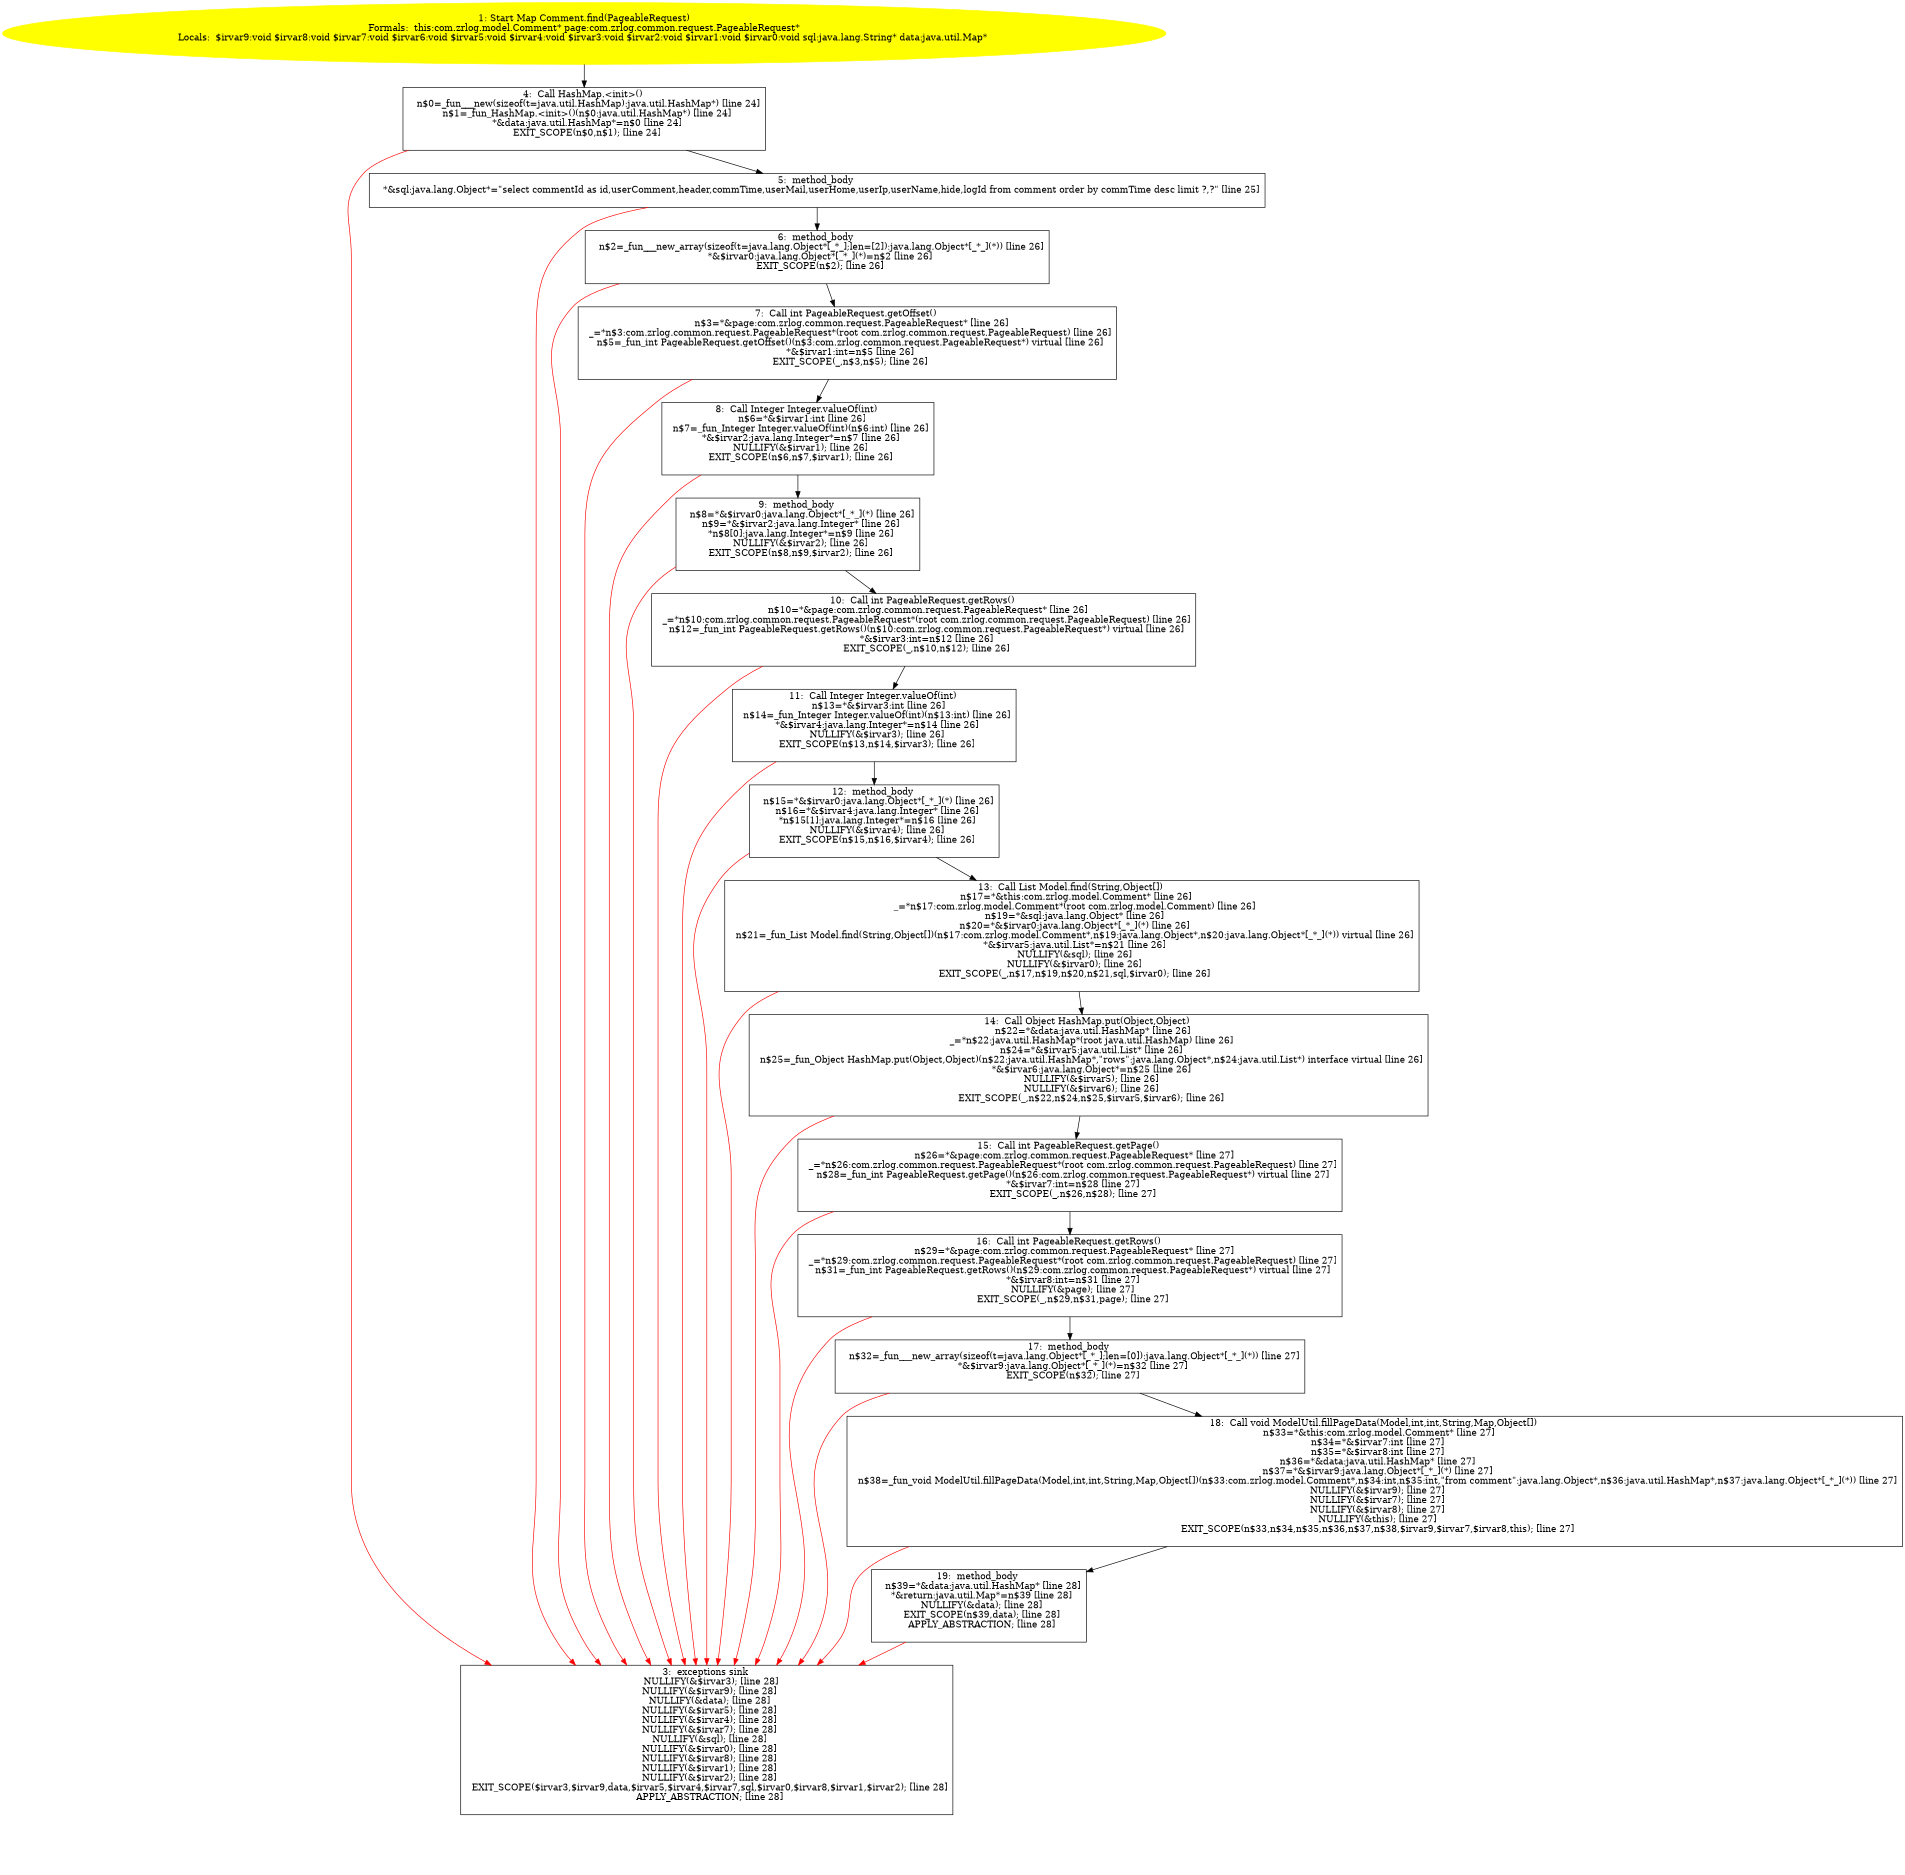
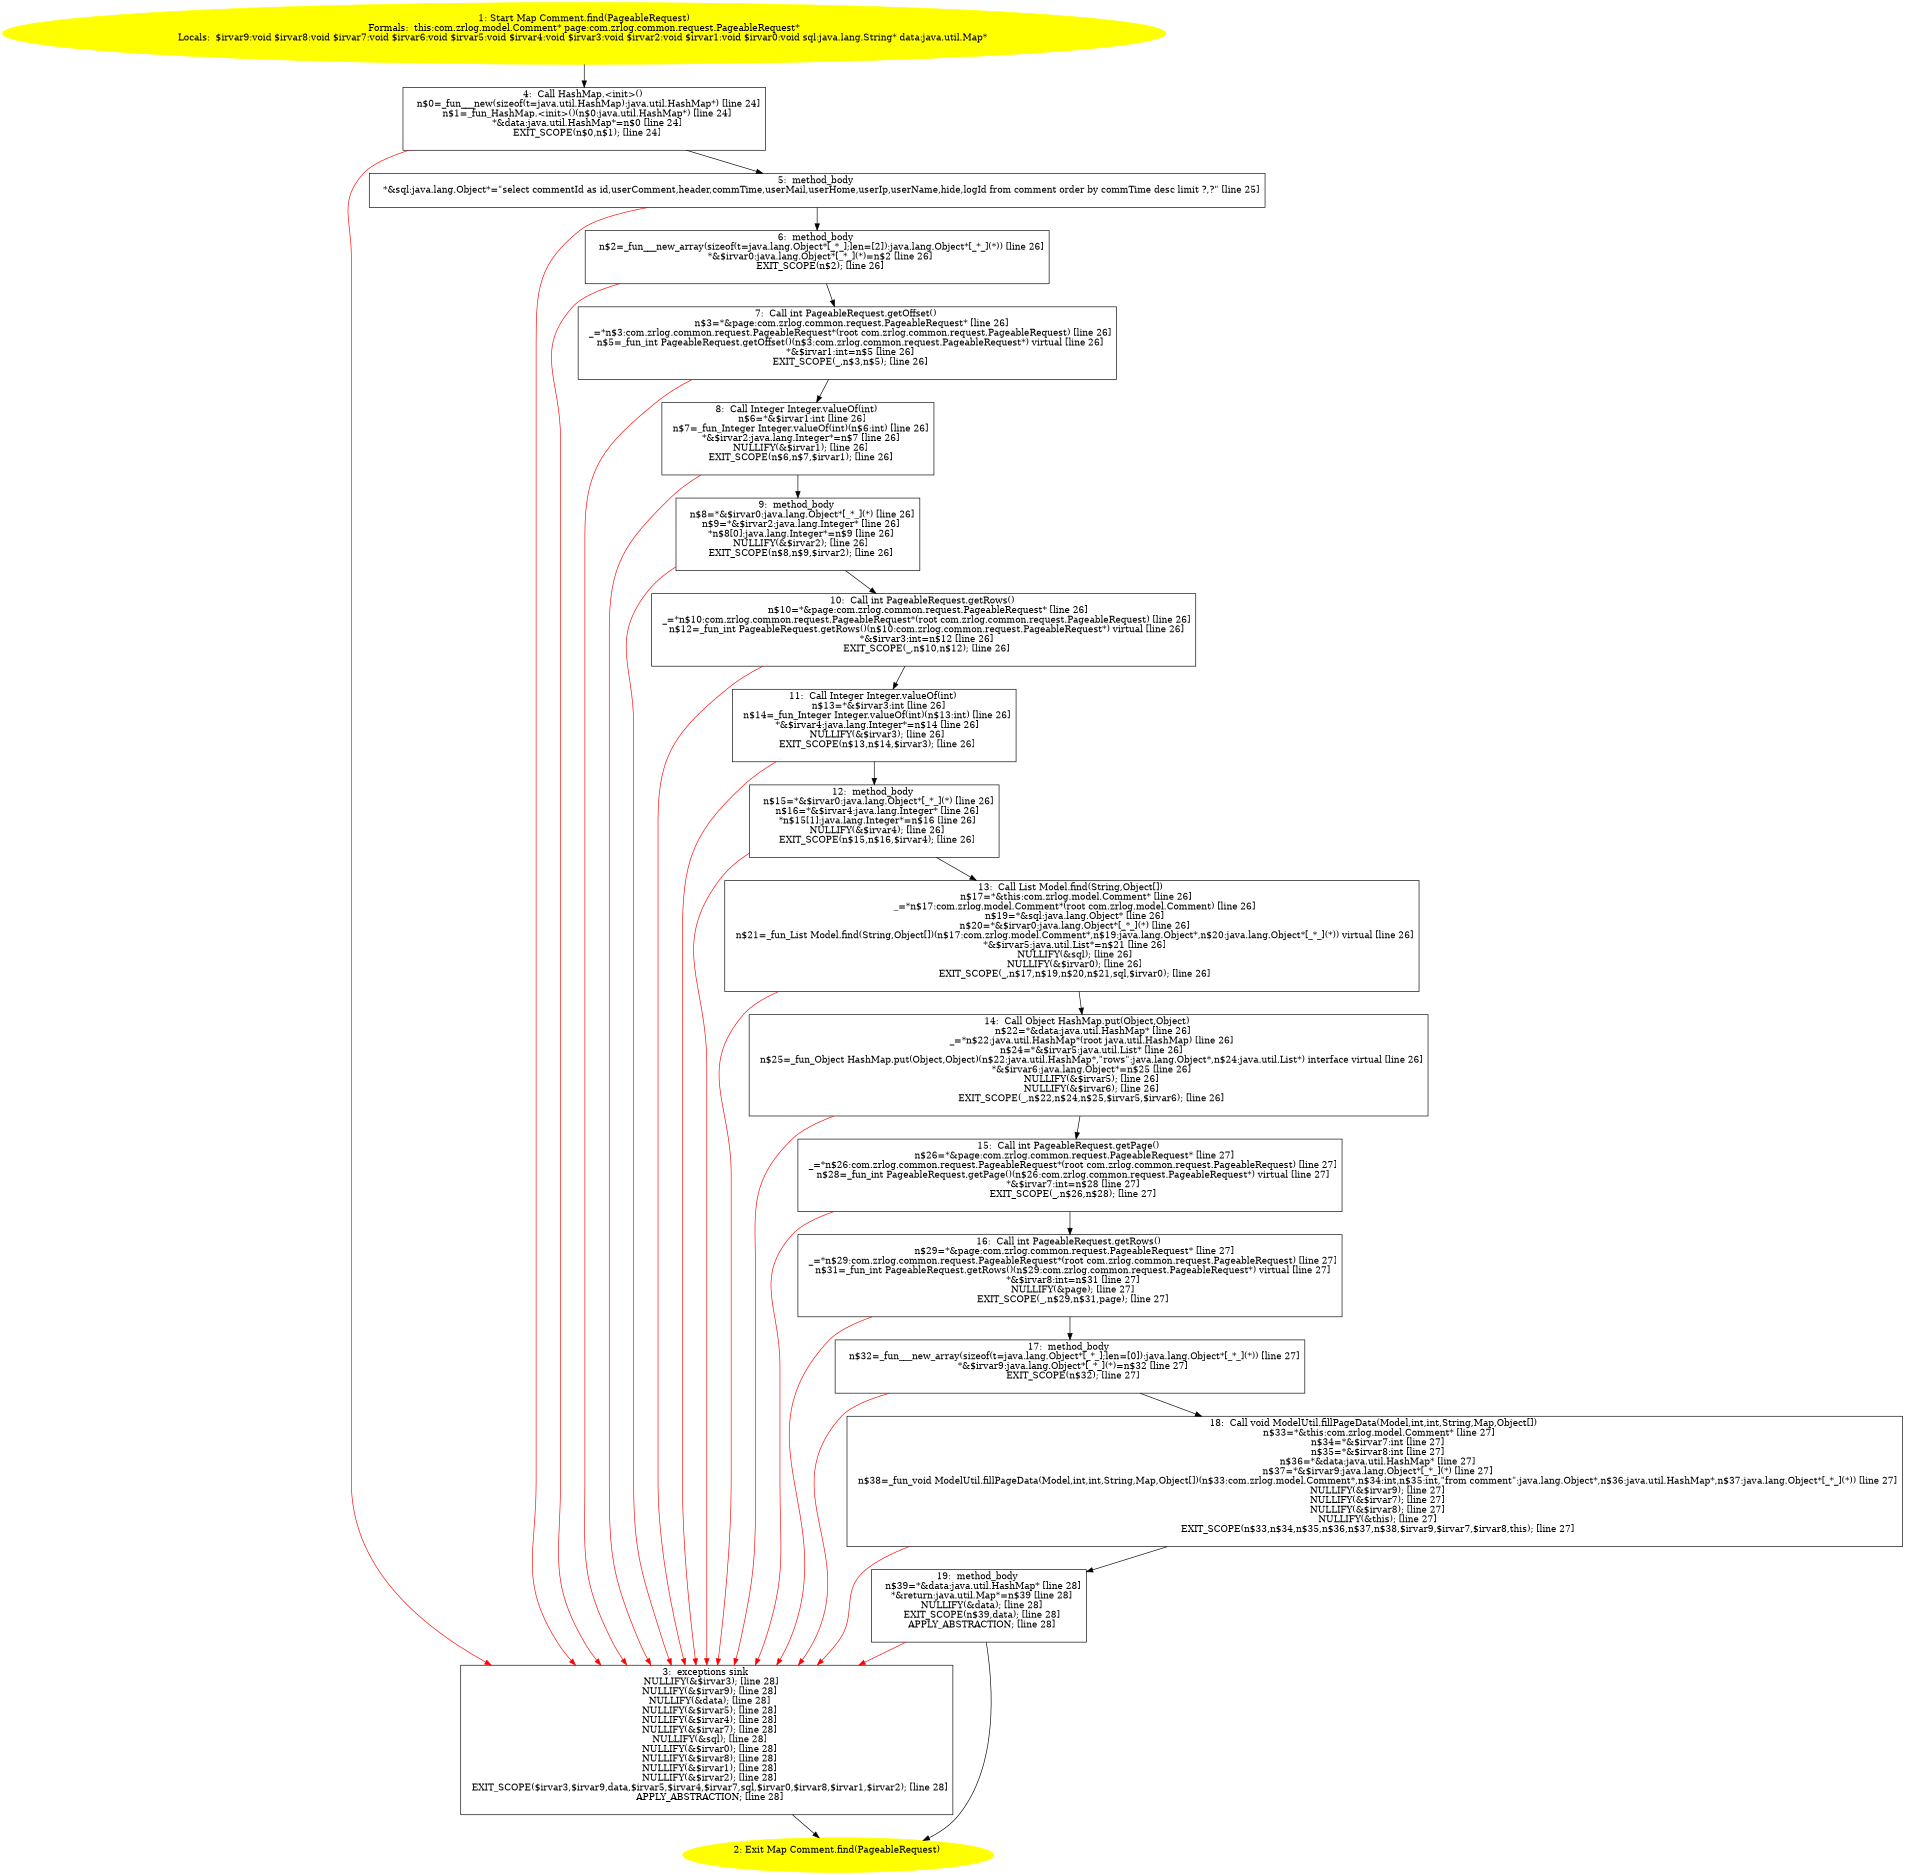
node "2: Exit Map Comment.find(PageableRequest)": added
